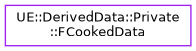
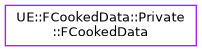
node "UE::DerivedData::Private ::FCookedData": label "UE::DerivedData::Private ::FCookedData" -> "UE::FCookedData::Private ::FCookedData"
